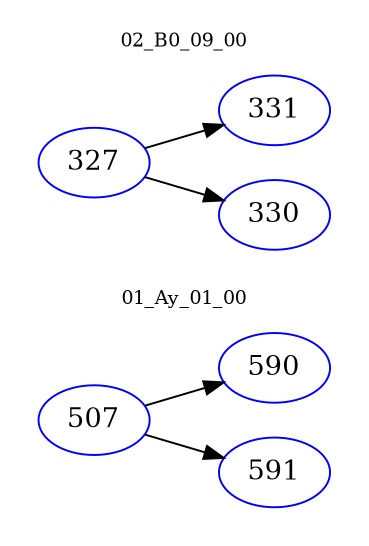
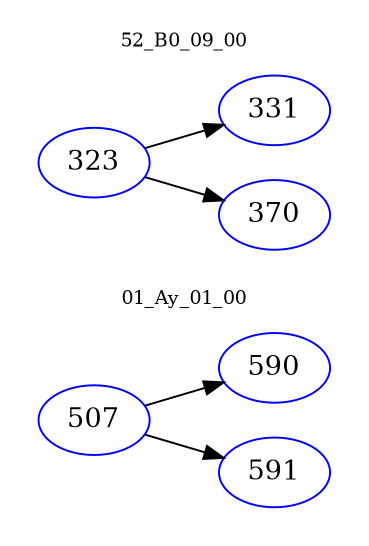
cluster "02_B0_09_00": label "02_B0_09_00" -> "52_B0_09_00"
node "327": label "327" -> "323"
node "330": label "330" -> "370"
